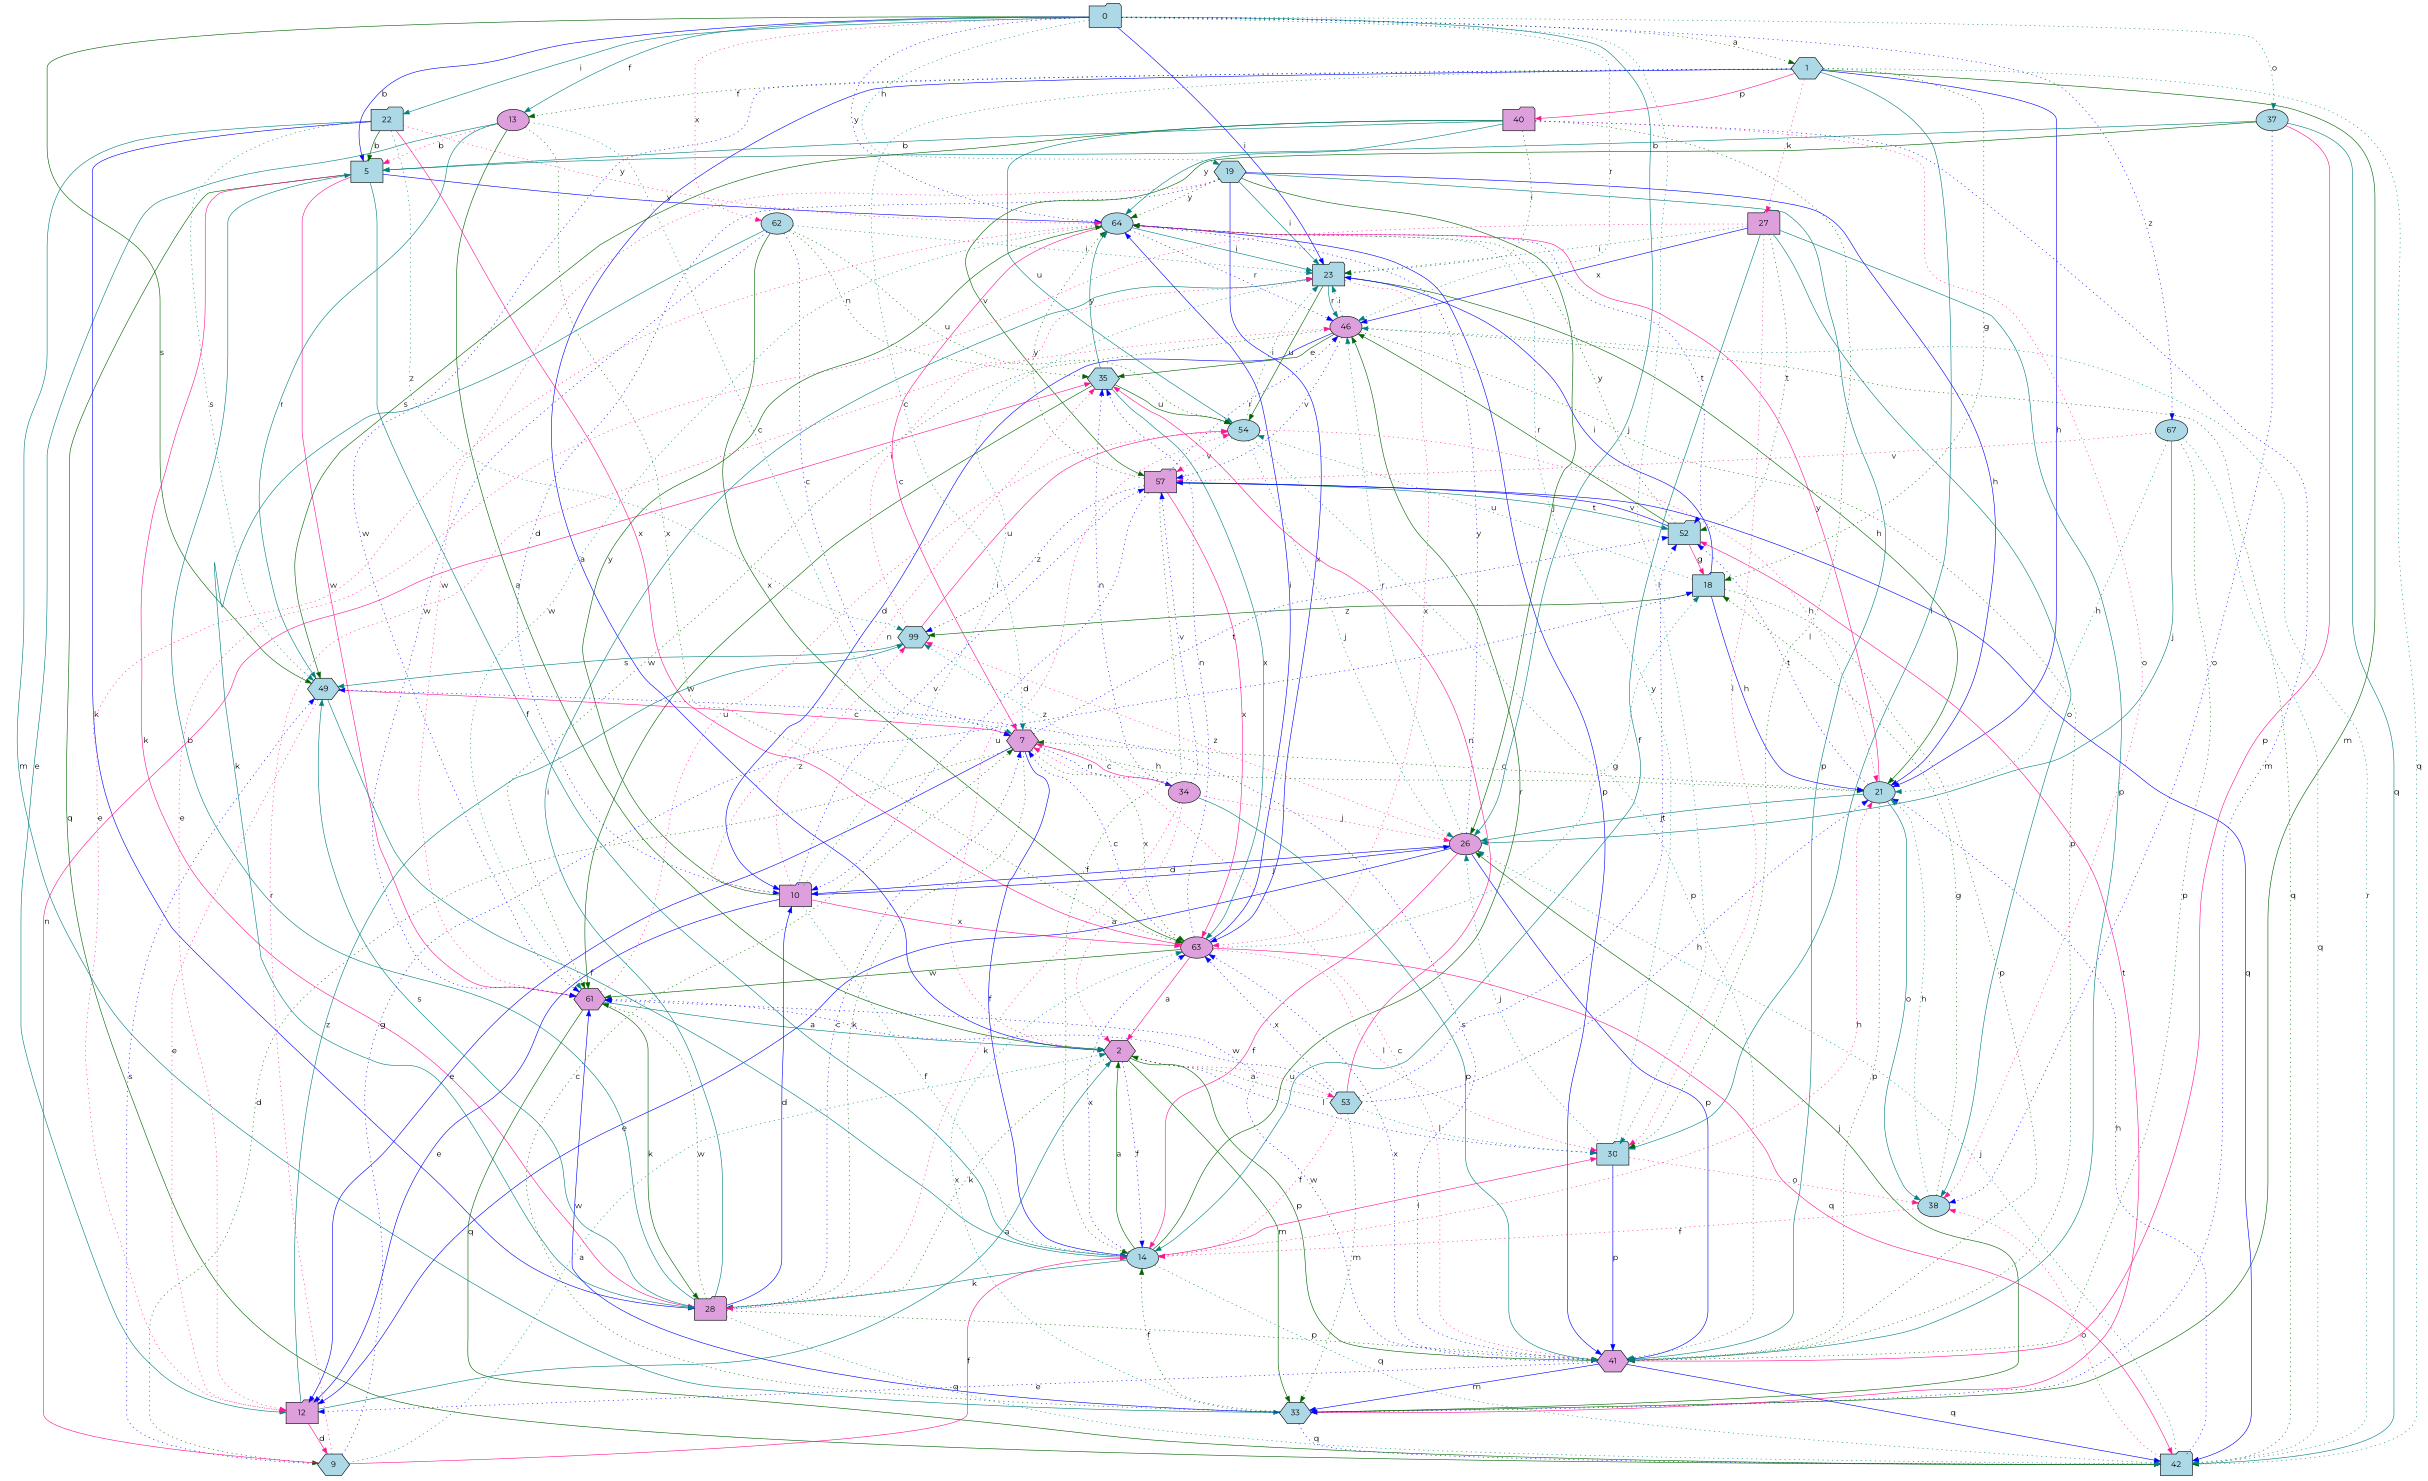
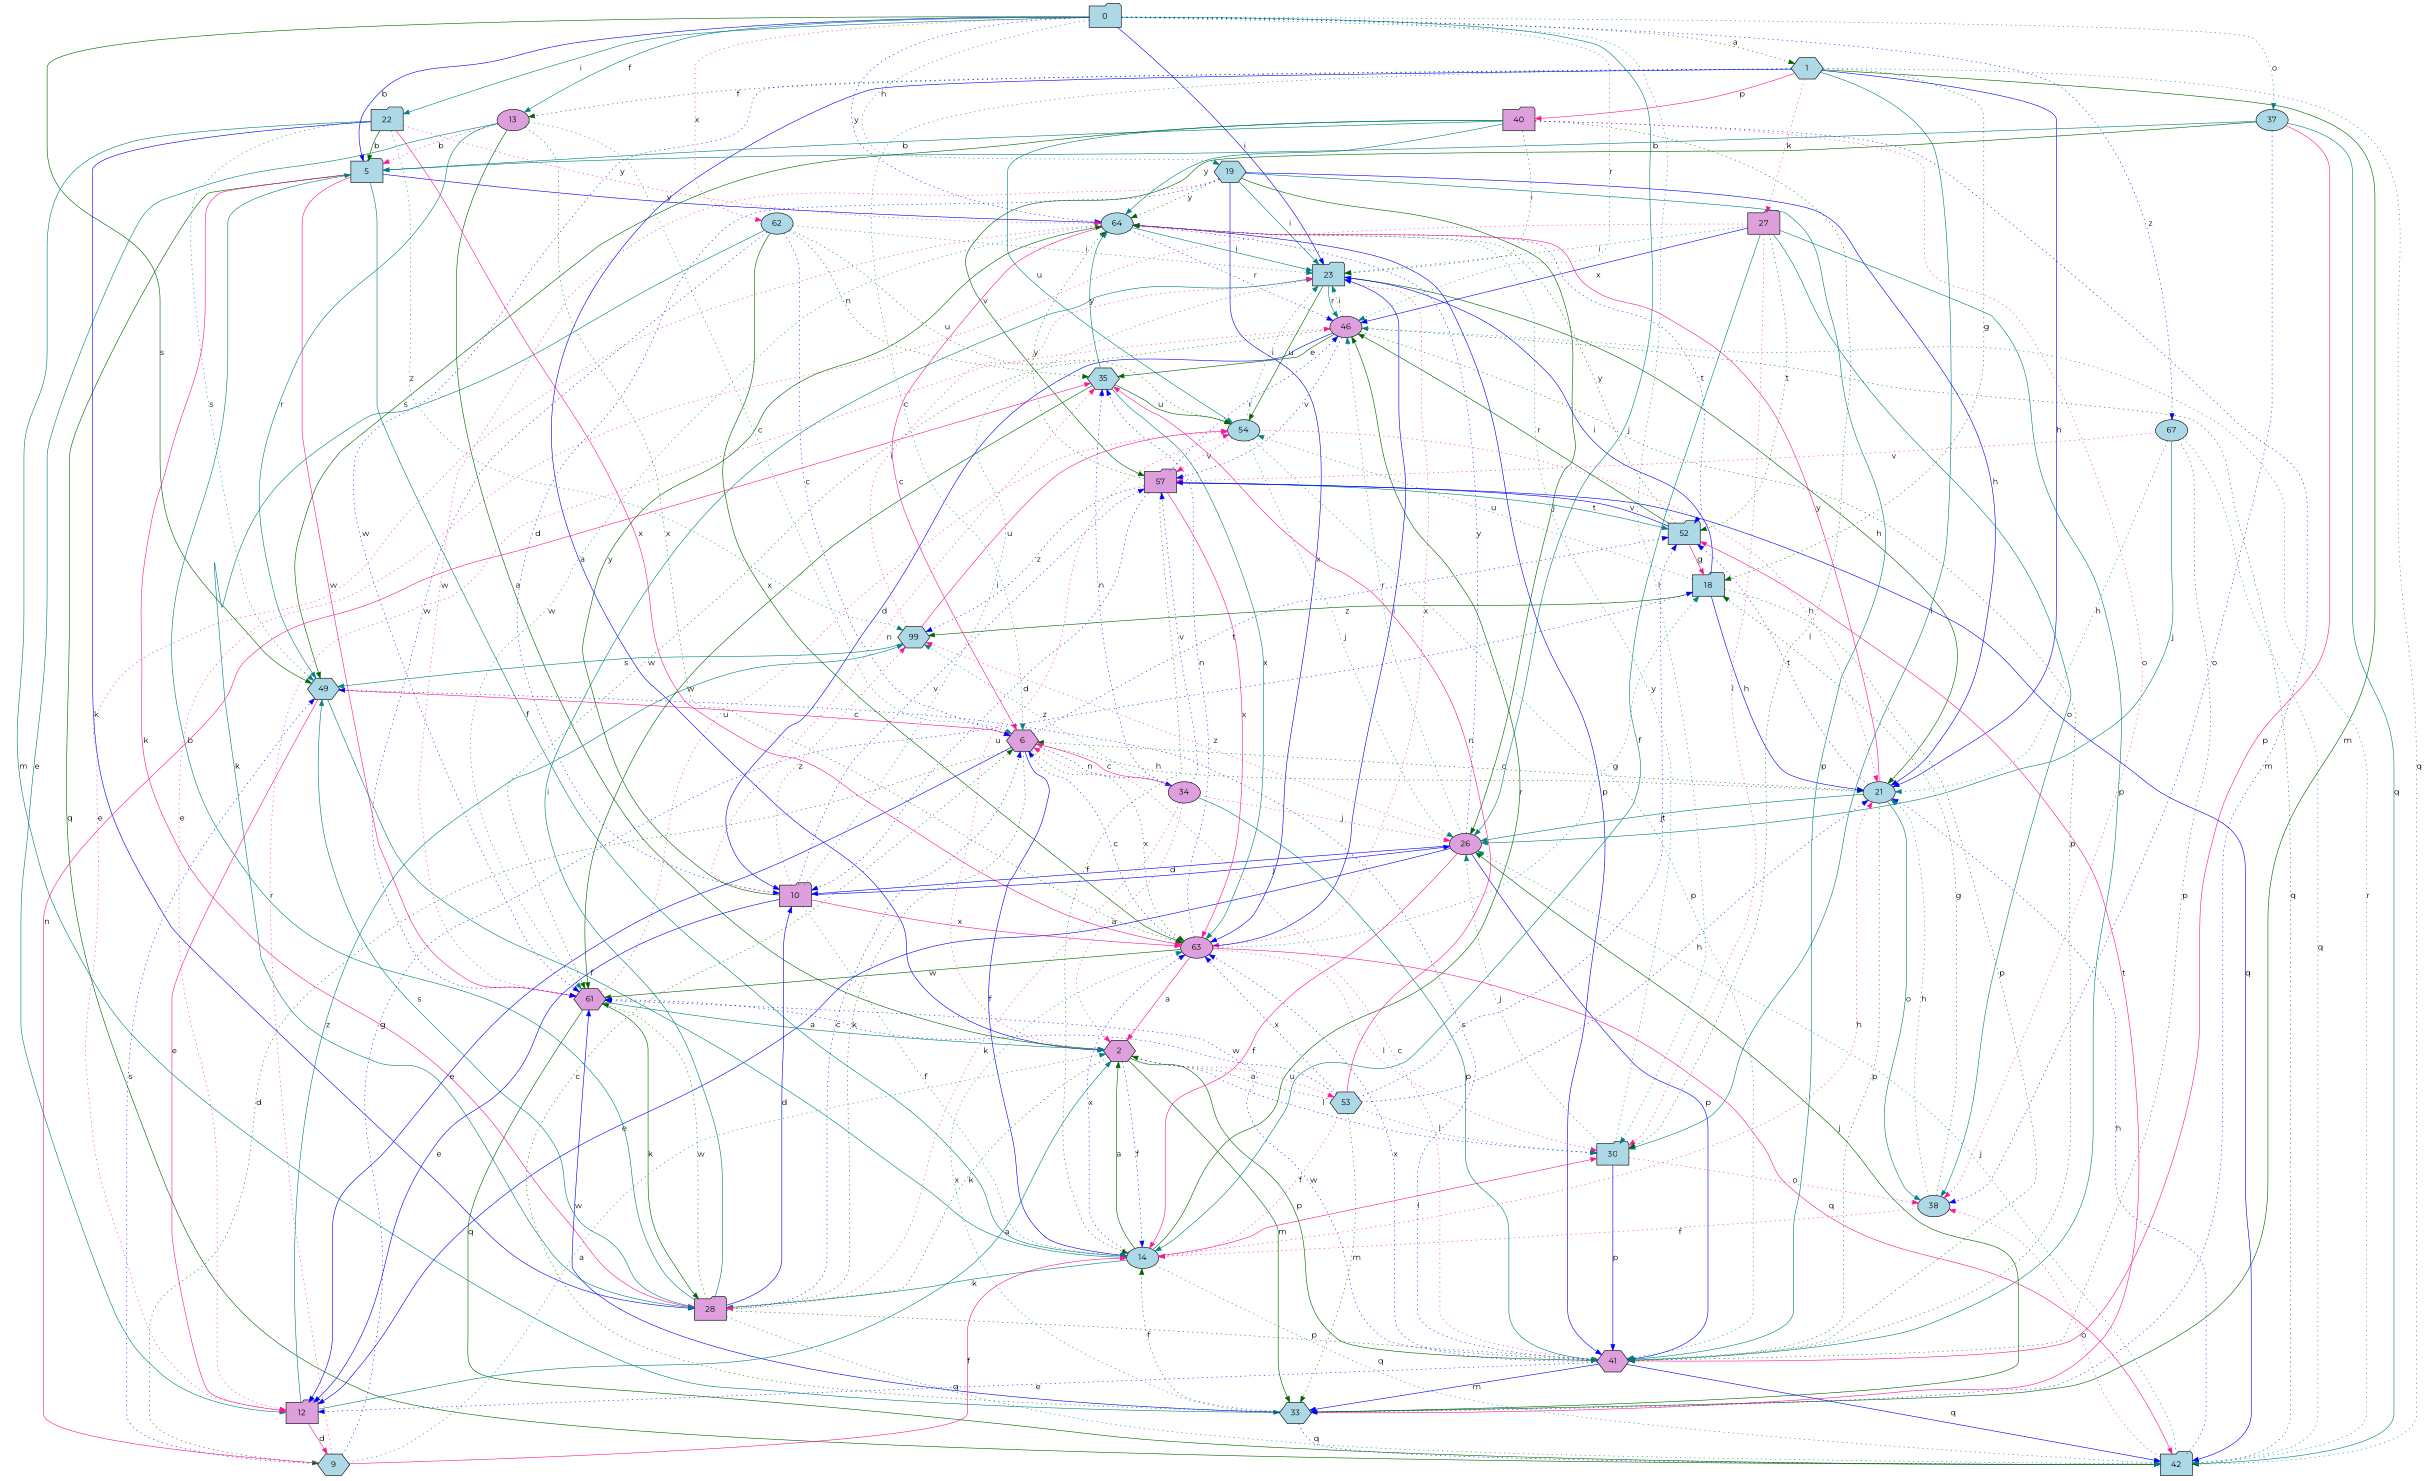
edge "63" -> "64": now "63" -> "23"
node "7": label "7" -> "6"
edge "49" -> "12": style dotted -> solid
